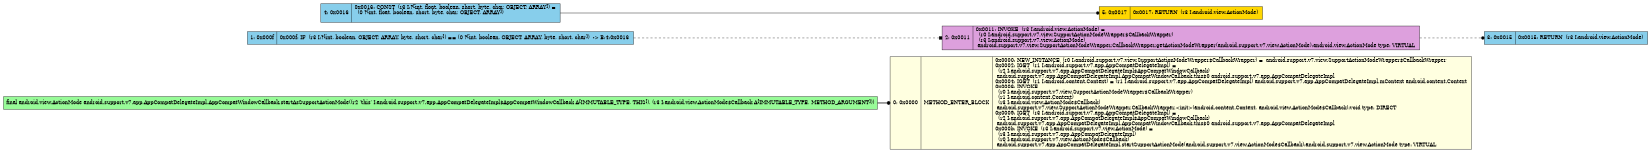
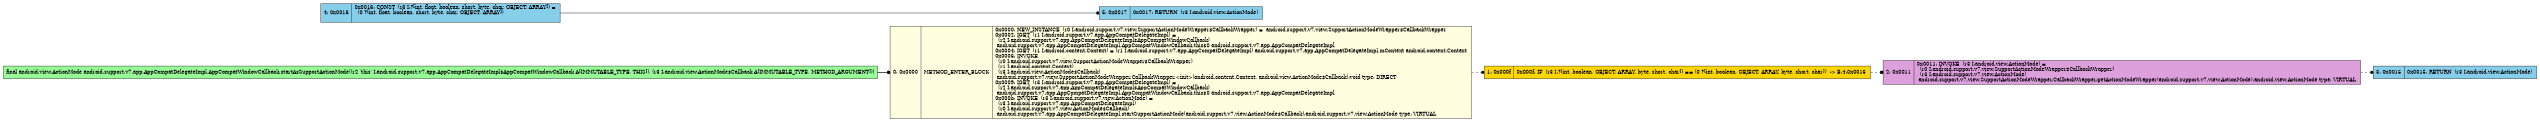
node "5: 0x0017": fillcolor gold -> skyblue
node "1: 0x000f": fillcolor skyblue -> gold
edge "0: 0x0000" -> "1: 0x000f": added
